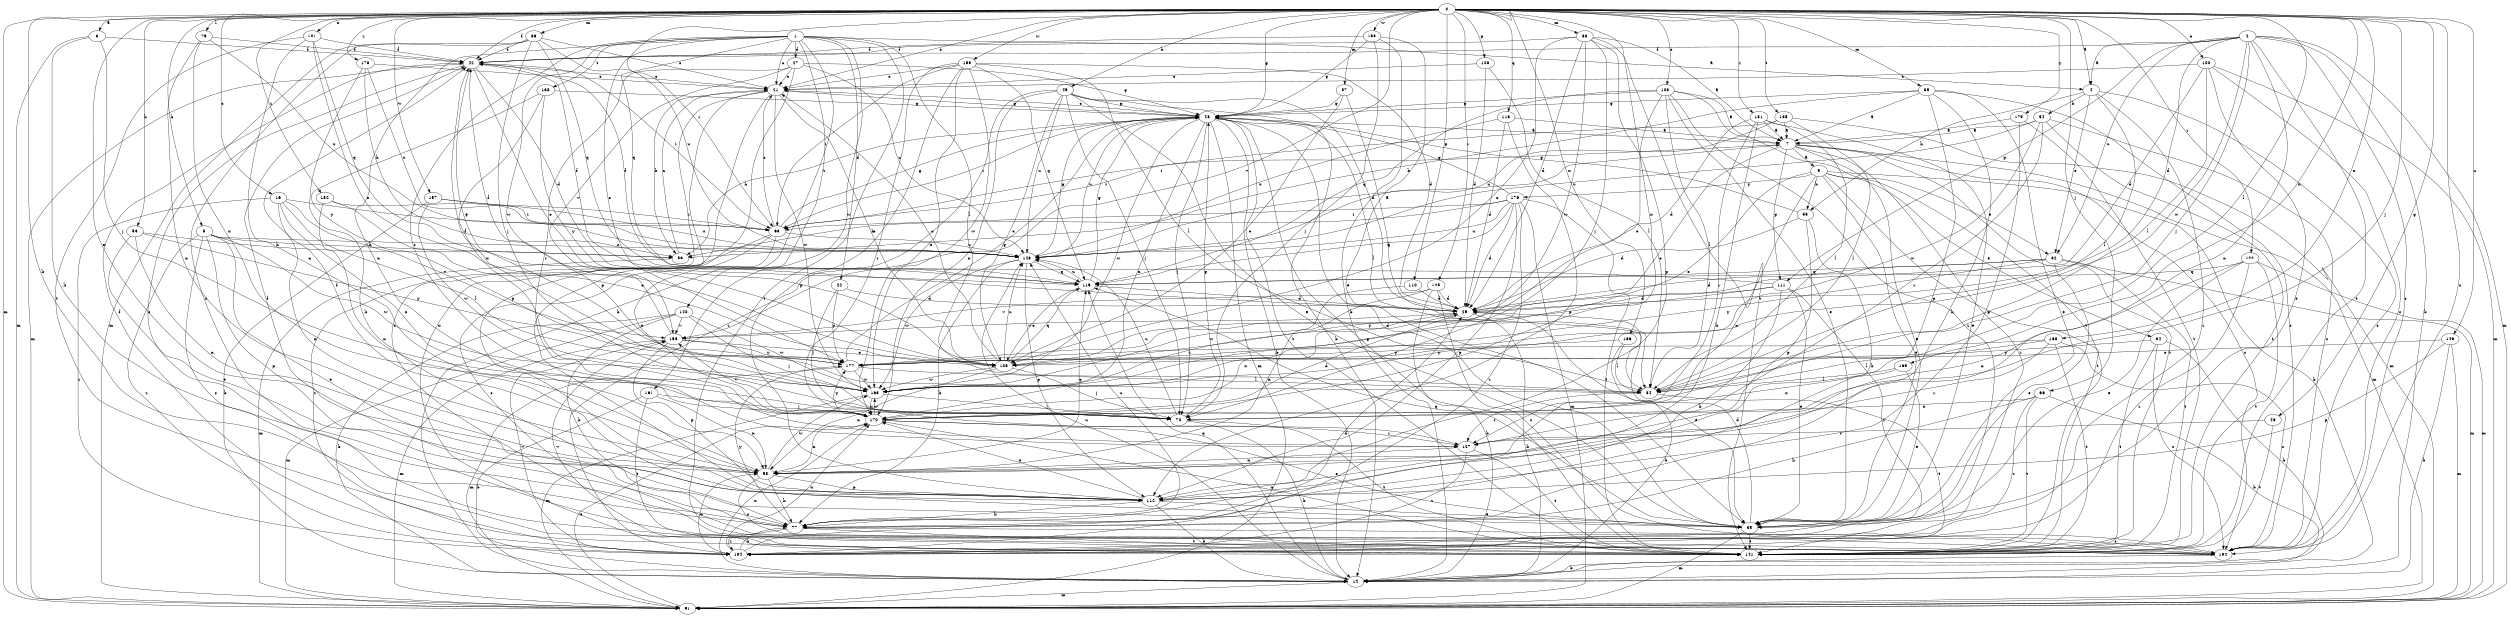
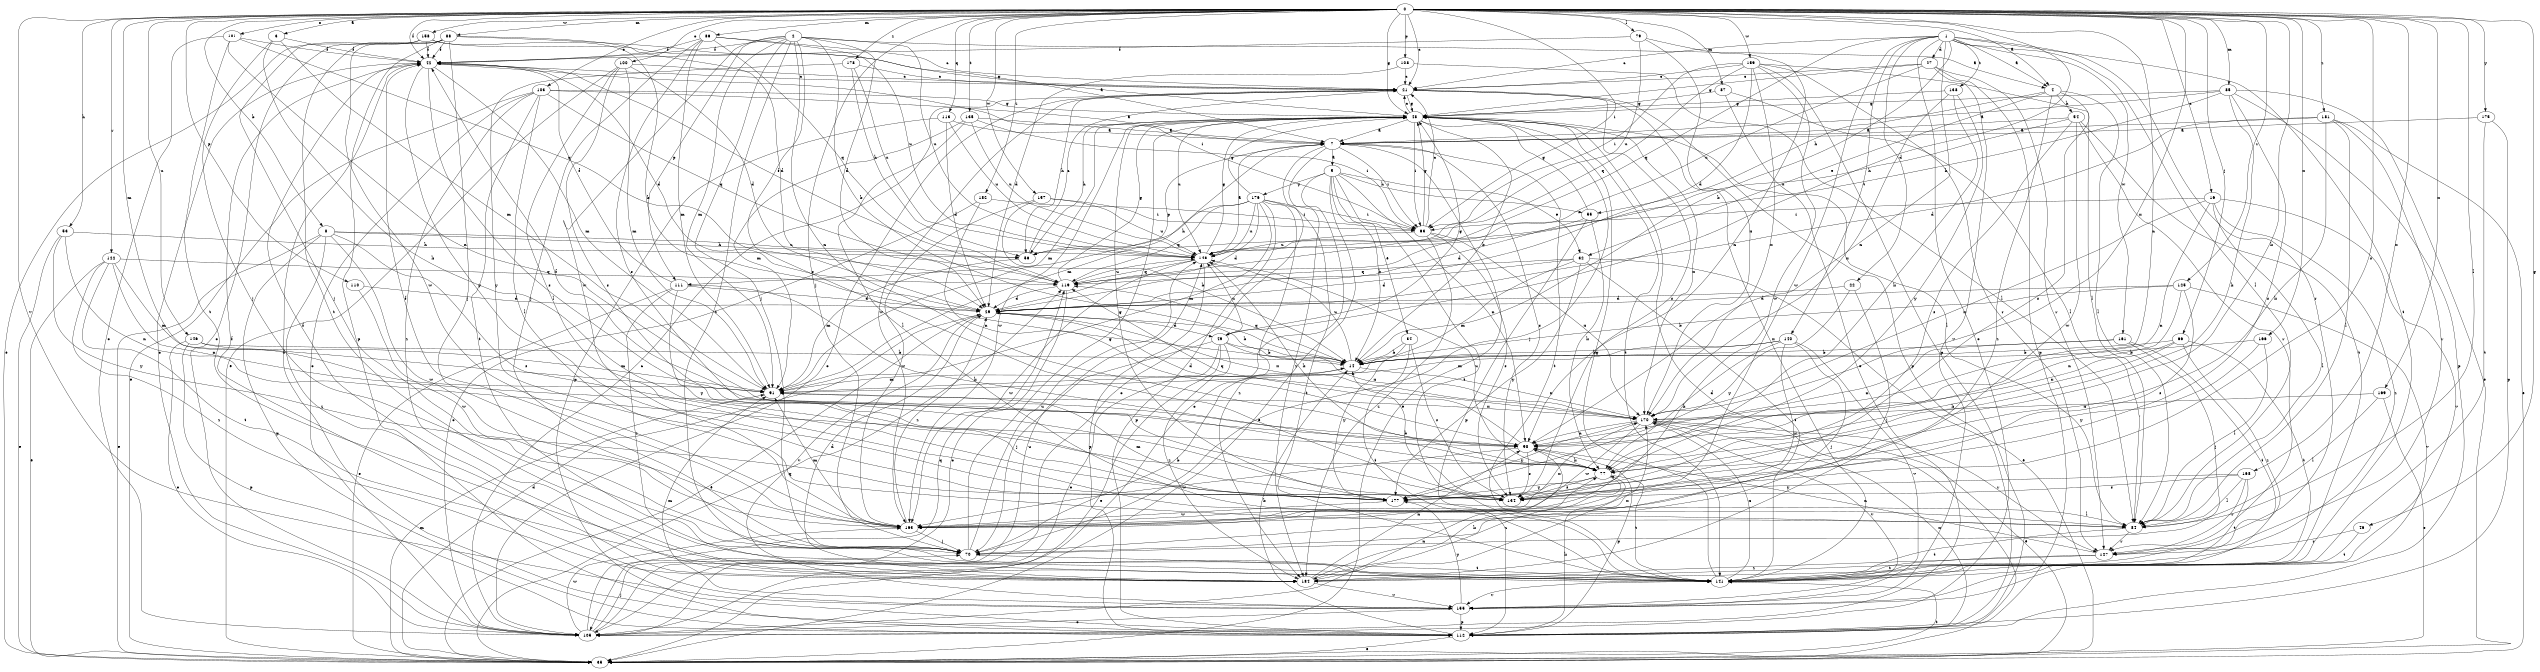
edge "2" -> "32": now "2" -> "148"
edge "49" -> "29": reversed
